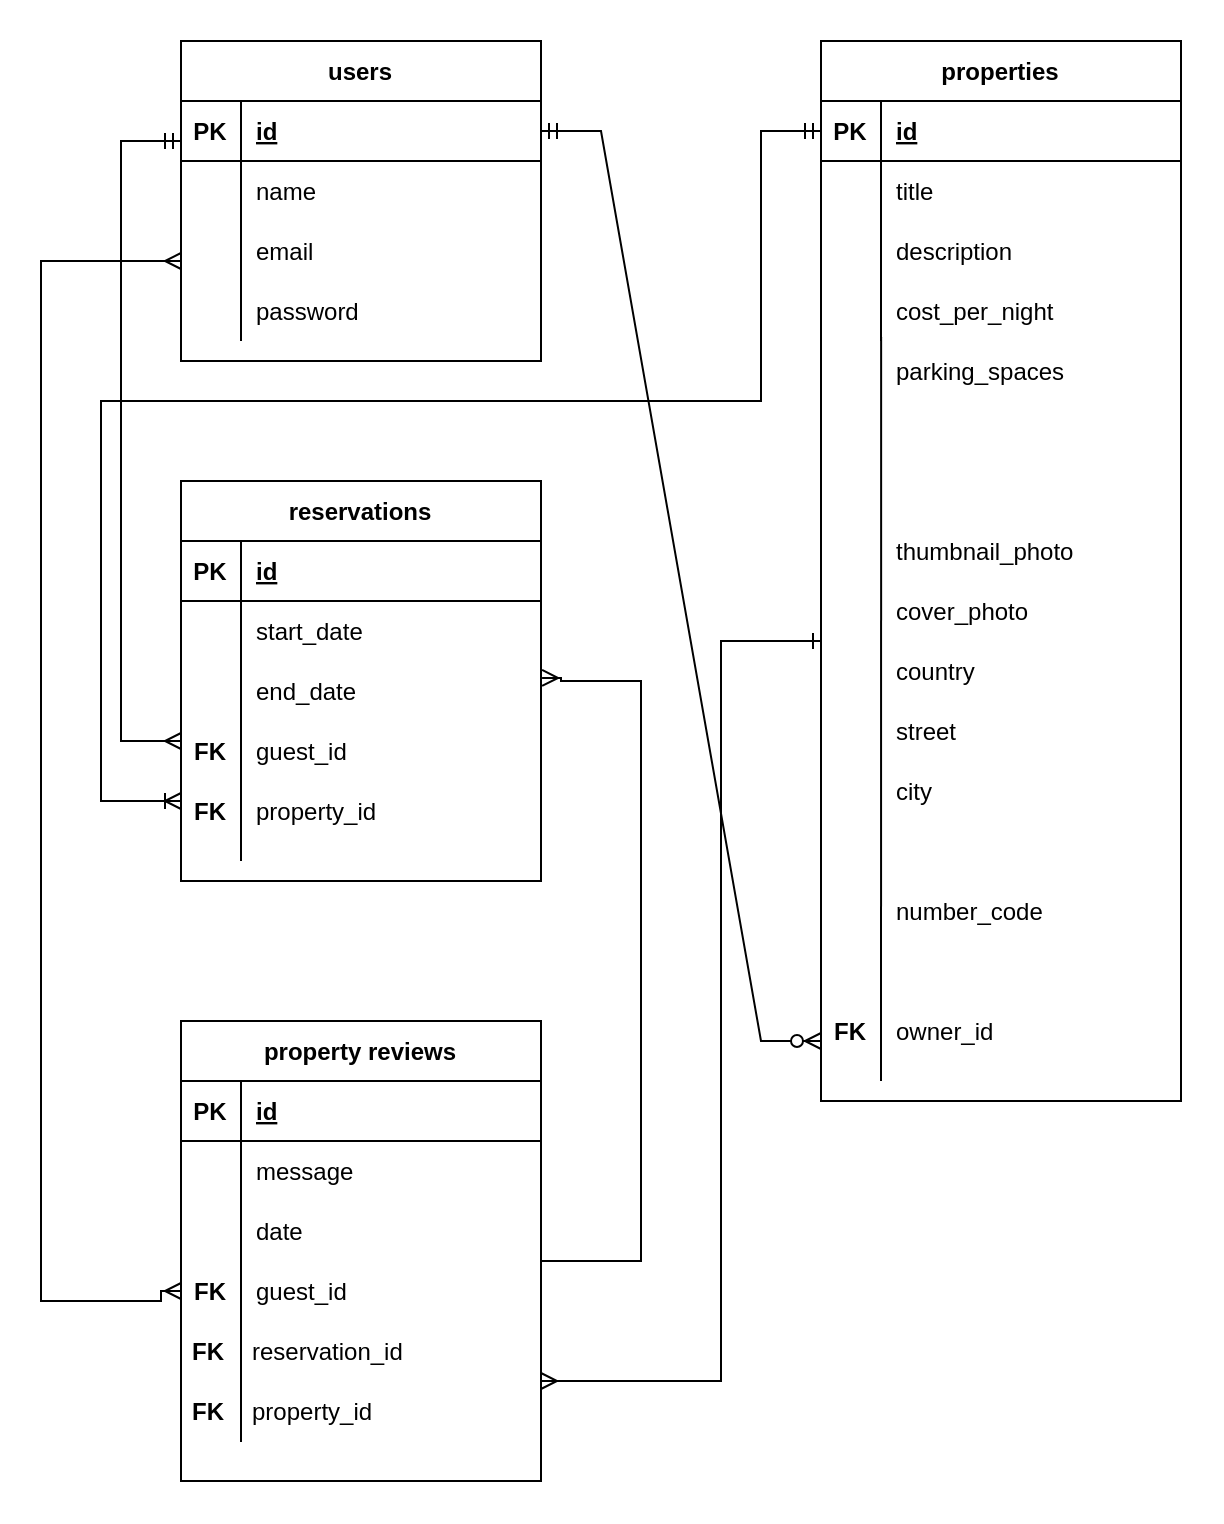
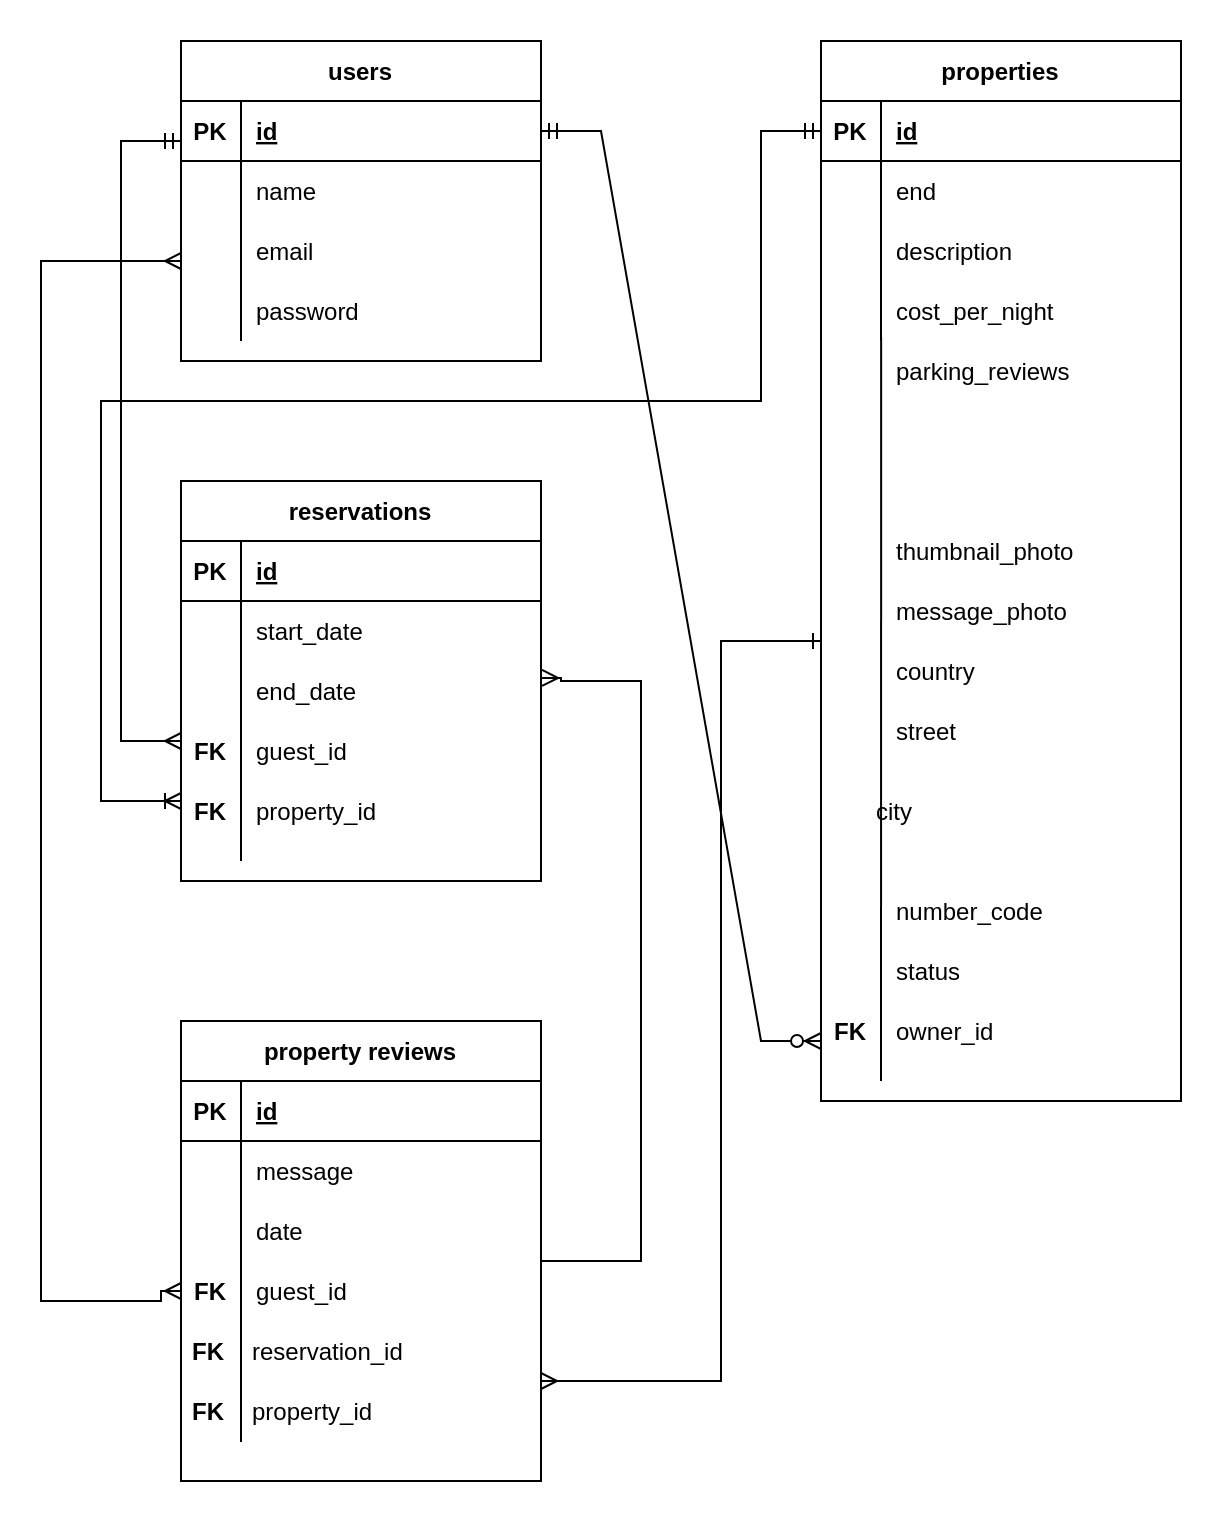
node "title": label "title" -> "end"
node "parking_spaces": label "parking_spaces" -> "parking_reviews"
node "cover_photo": label "cover_photo" -> "message_photo"
node "city": moved (1031, 791) -> (1011, 811)
node "status": added
